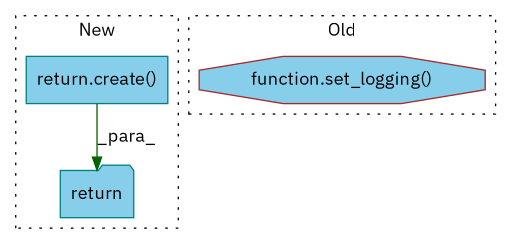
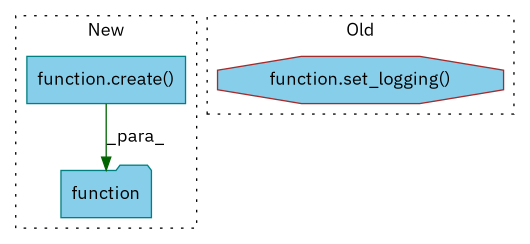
node "return.create()": label "return.create()" -> "function.create()"
node "return": label "return" -> "function"
